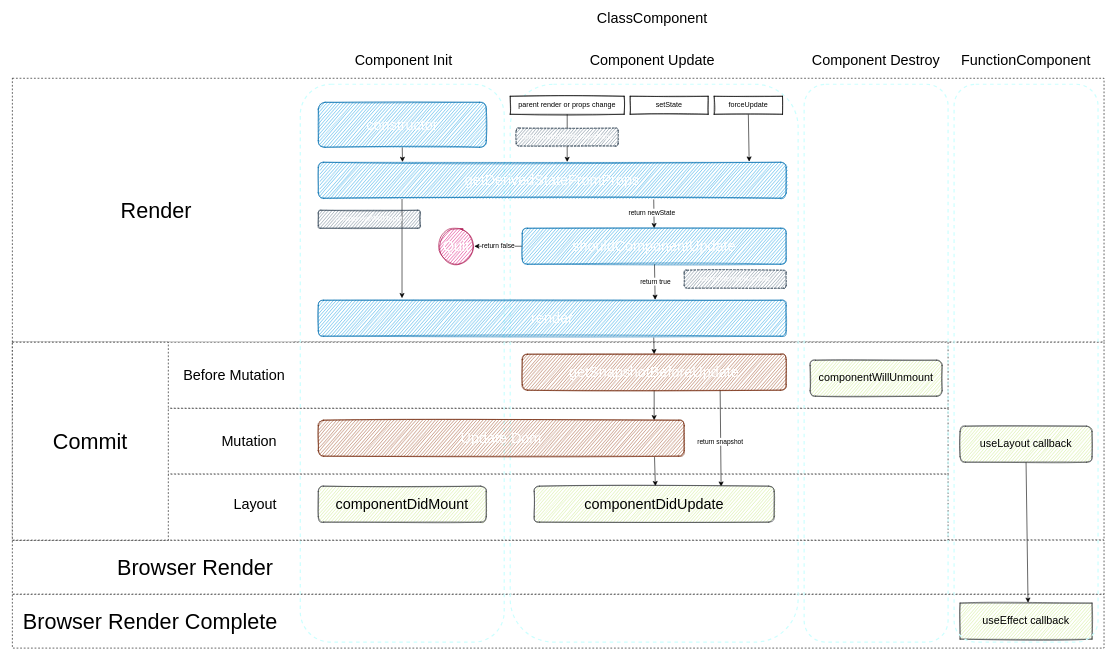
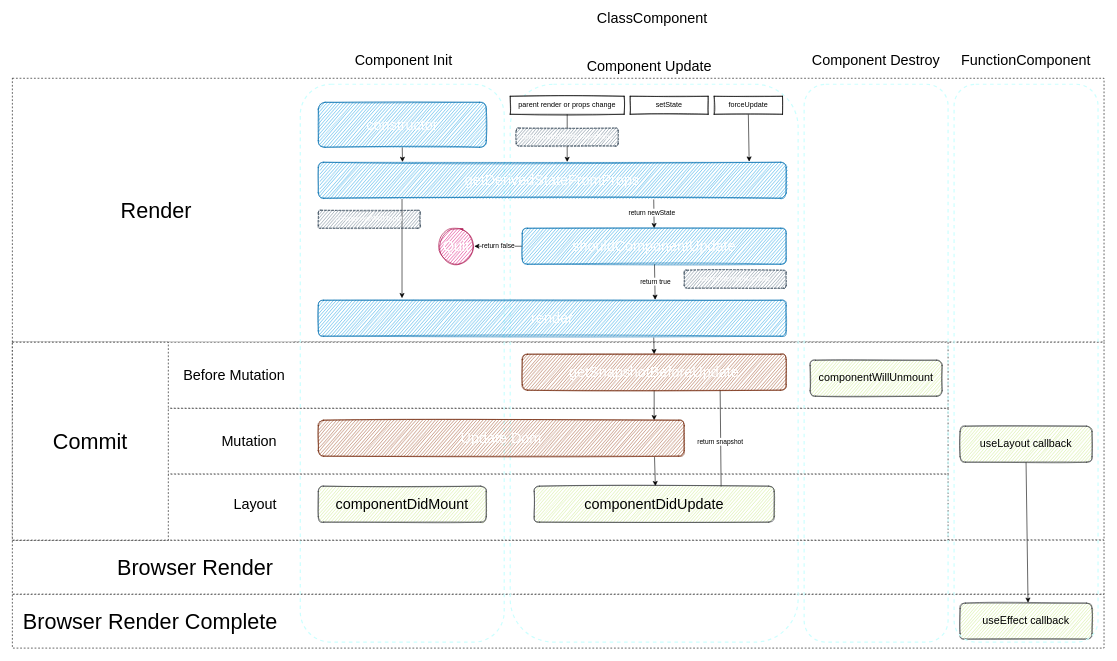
node "Component Update": moved (653, 60) -> (650, 66)
node "componentWillMount": style solid -> dashed
edge "getSnapshotBeforeUpdate" -> "componentDidUpdate": arrowhead classic -> none
node "useEffect callback": shape rectangle -> rounded rectangle
